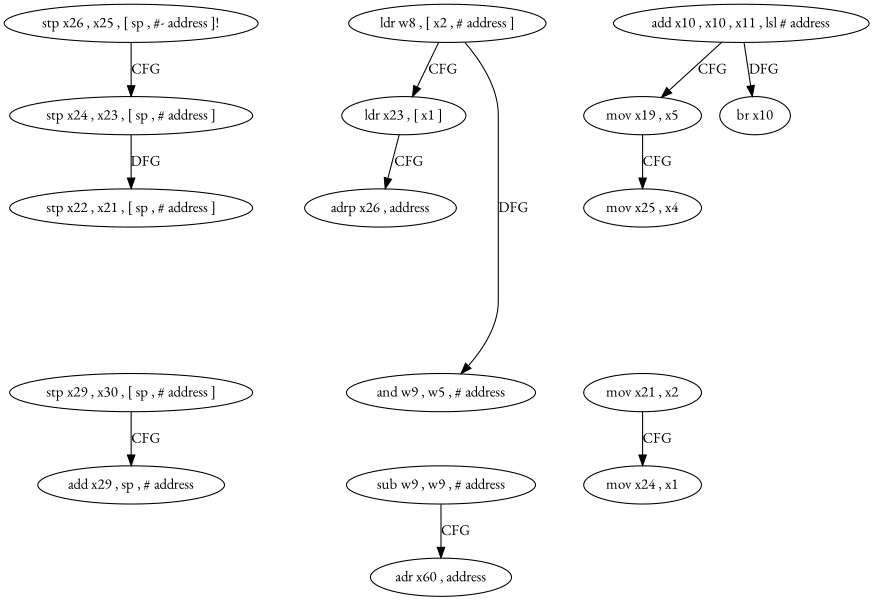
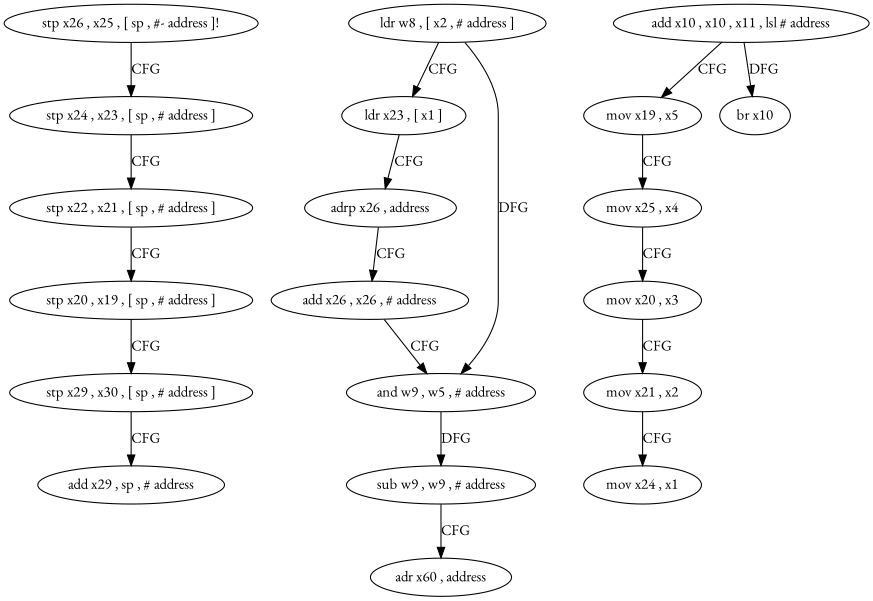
edge "stp x24 , x23 , [ sp , # address ]" -> "stp x22 , x21 , [ sp , # address ]": label "DFG" -> "CFG"
node "stp x20 , x19 , [ sp , # address ]": added
node "add x26 , x26 , # address": added
node "mov x20 , x3": added
edge "and w9 , w5 , # address" -> "sub w9 , w9 , # address": added, label "DFG"
